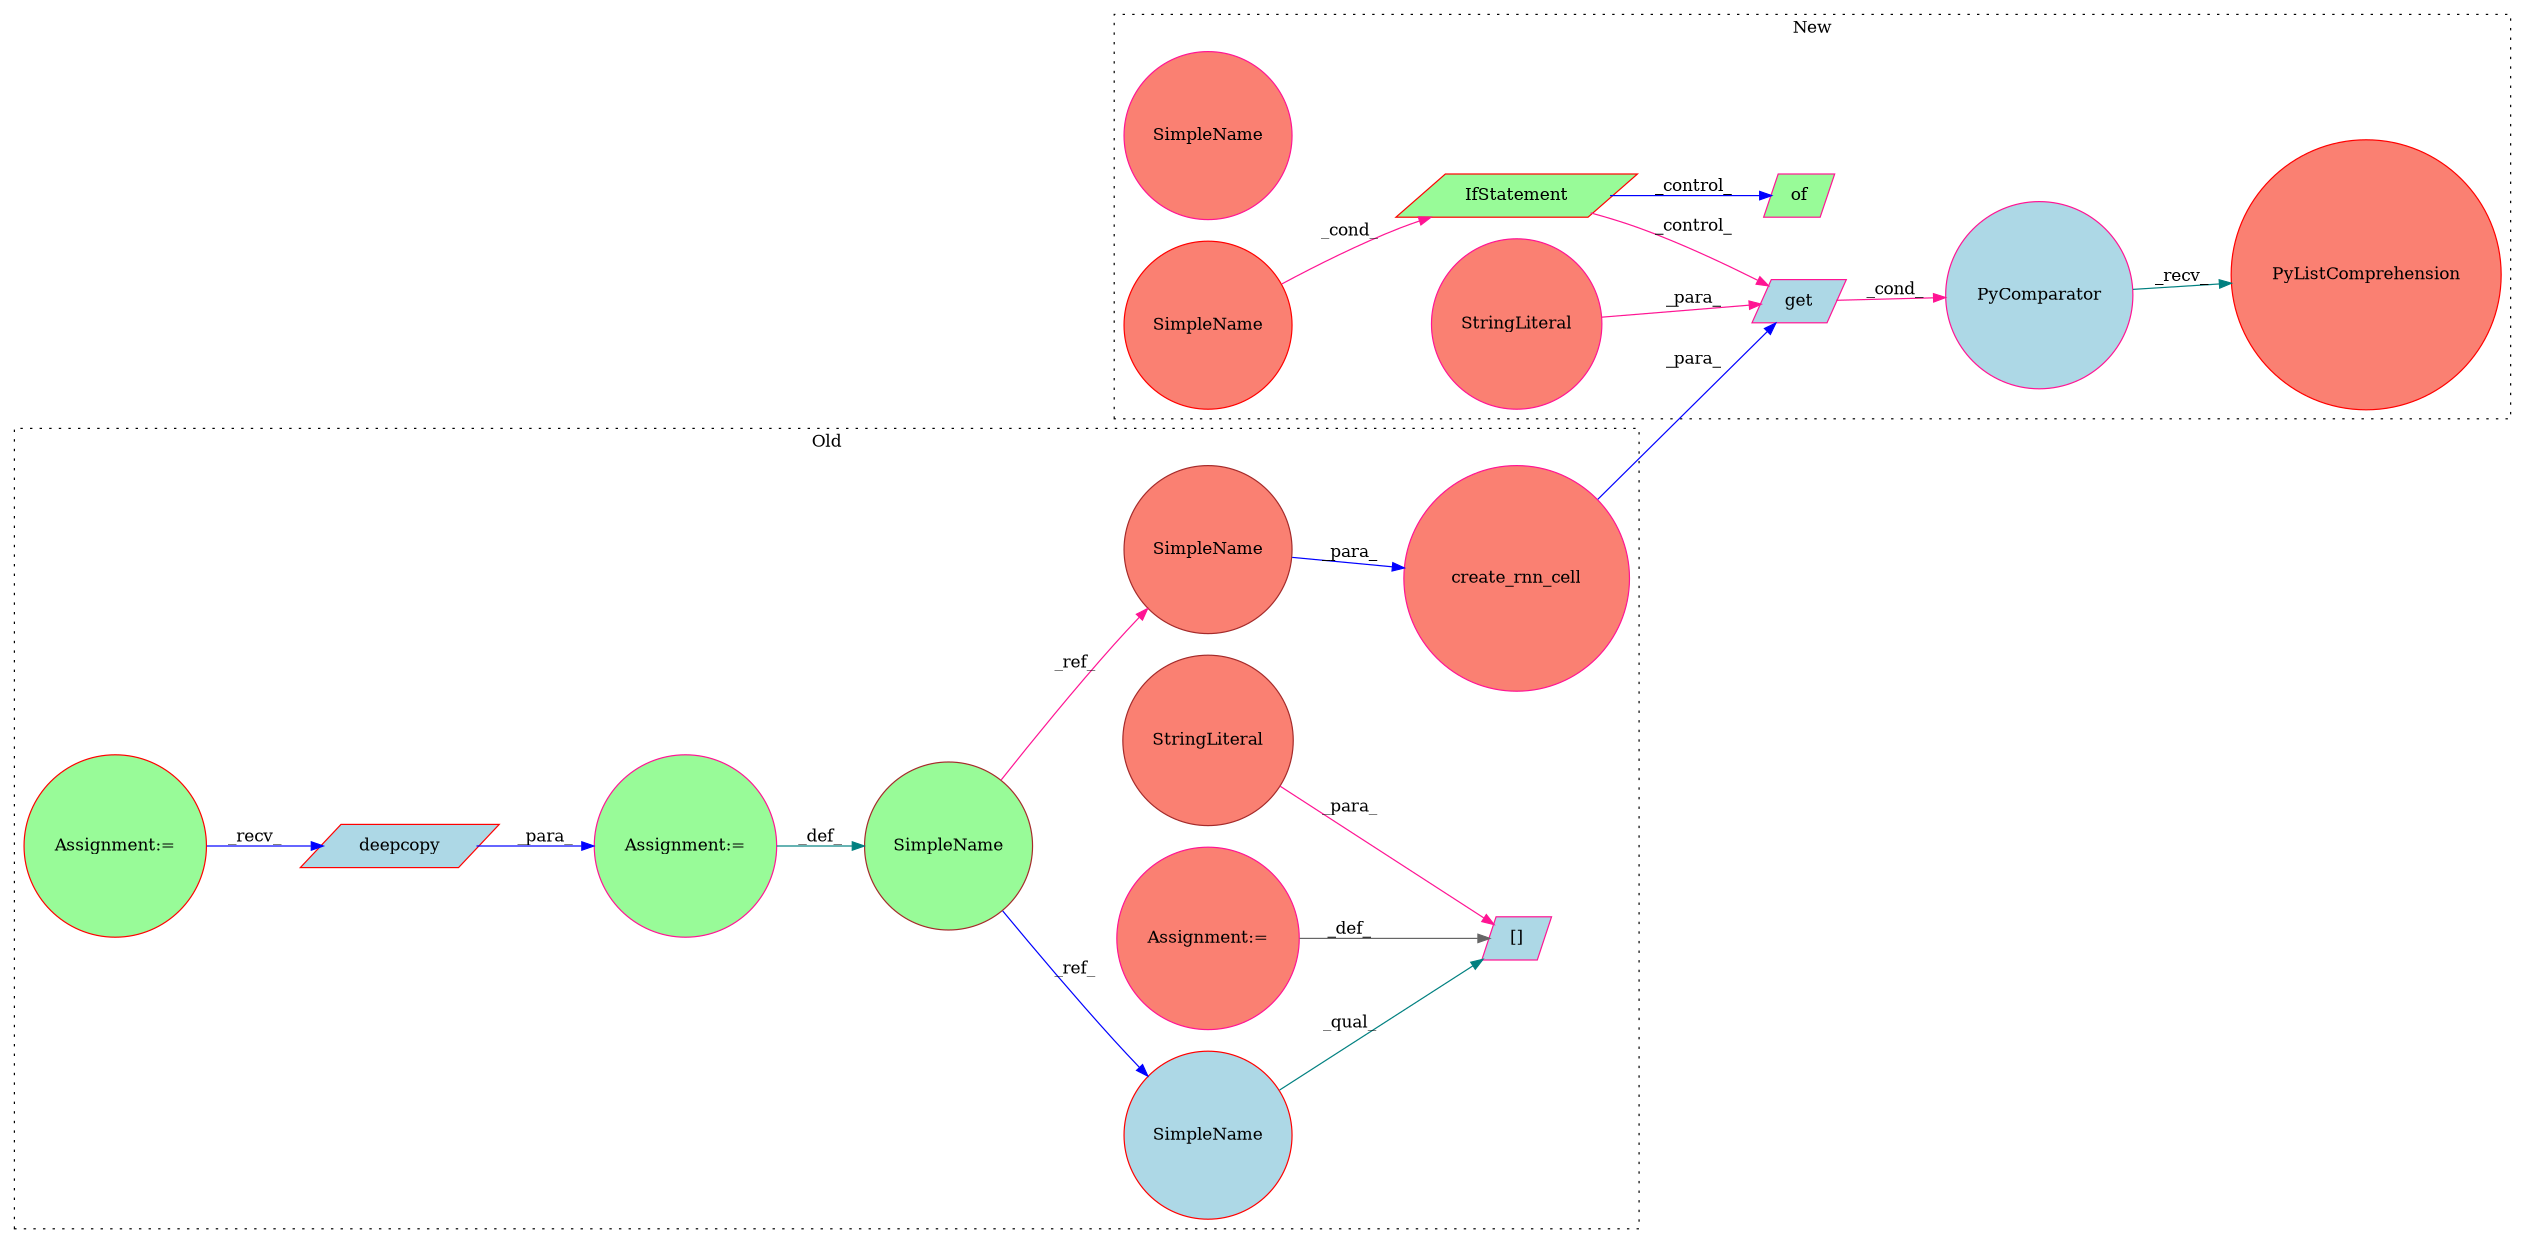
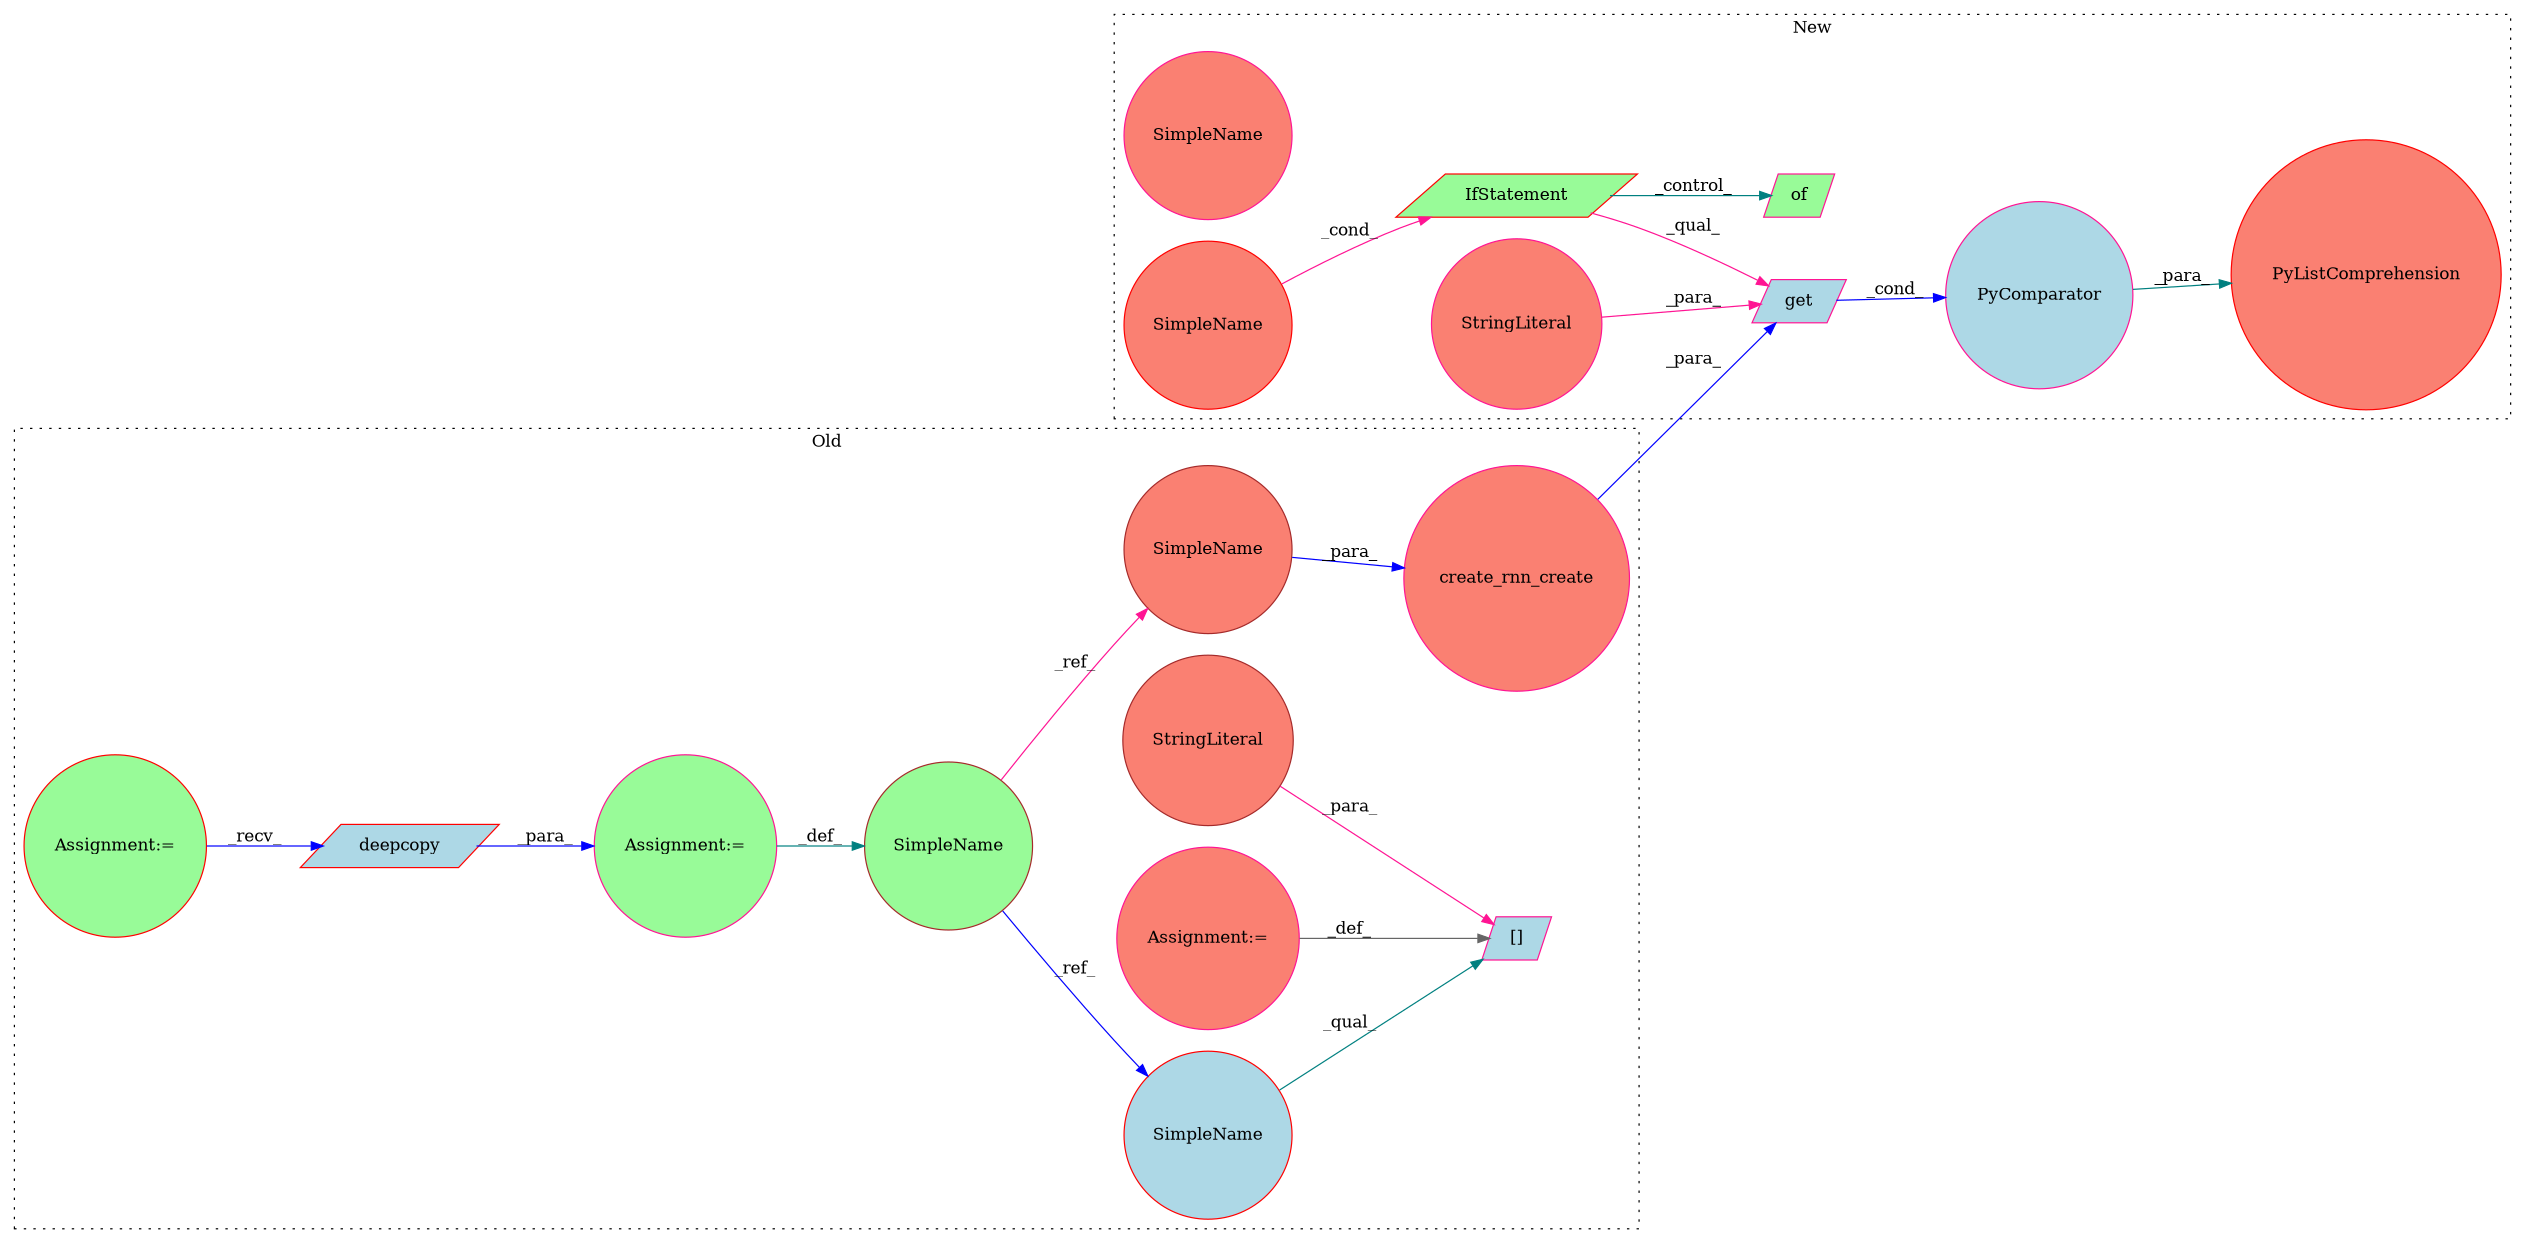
edge "IfStatement" -> "of": color blue -> teal
edge "IfStatement" -> "get": label "_control_" -> "_qual_"
edge "PyComparator" -> "PyListComprehension": label "_recv_" -> "_para_"
edge "get" -> "PyComparator": color deeppink -> blue
node "create_rnn_cell": label "create_rnn_cell" -> "create_rnn_create"
